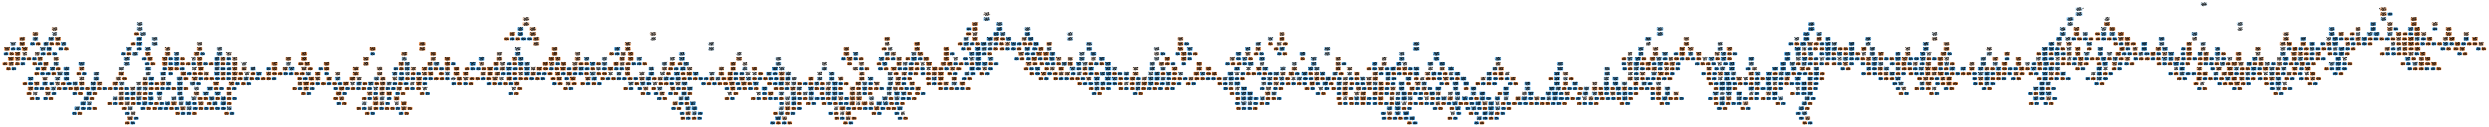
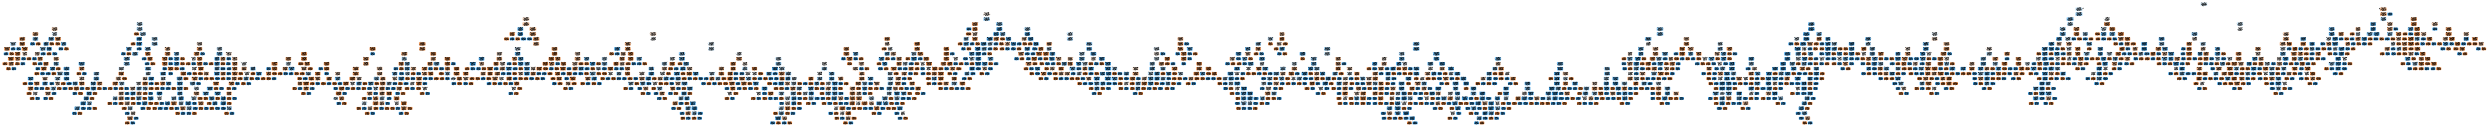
node "gini = 0.0 samples = 99 value = [99, 0] class = close": fillcolor #e58139 -> #cae5f8
node "gini = 0.0 samples = 88 value = [0, 88] class = open": fillcolor #399de5 -> #e5823a
